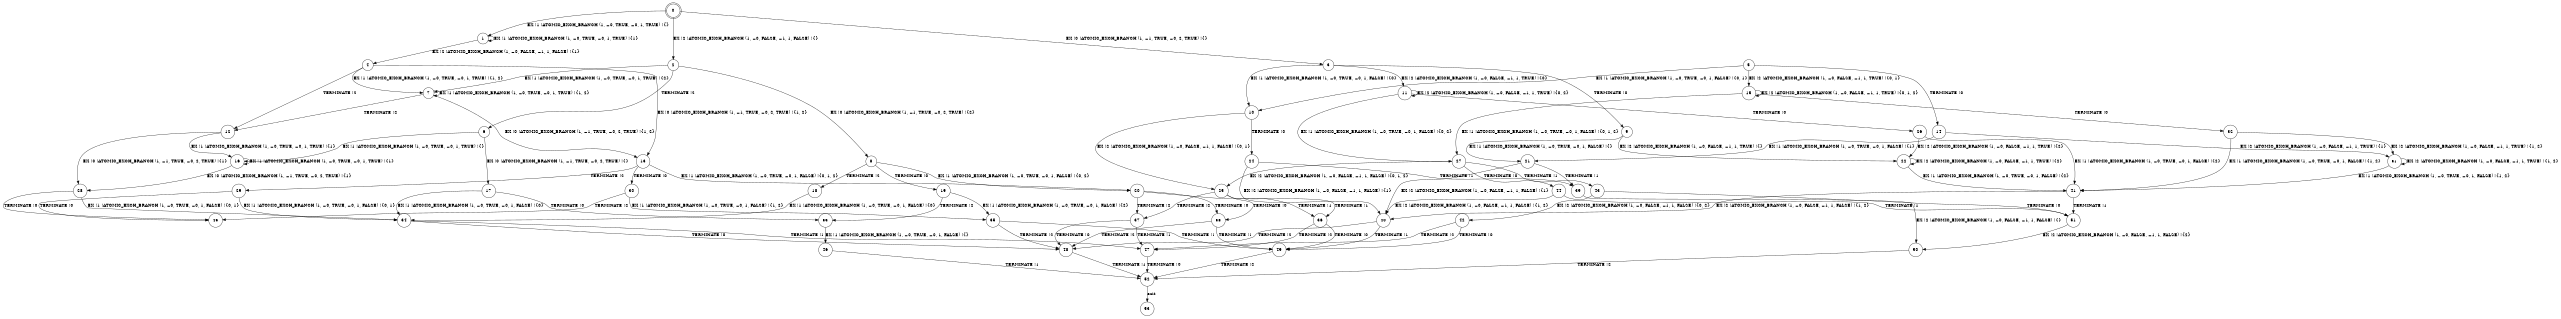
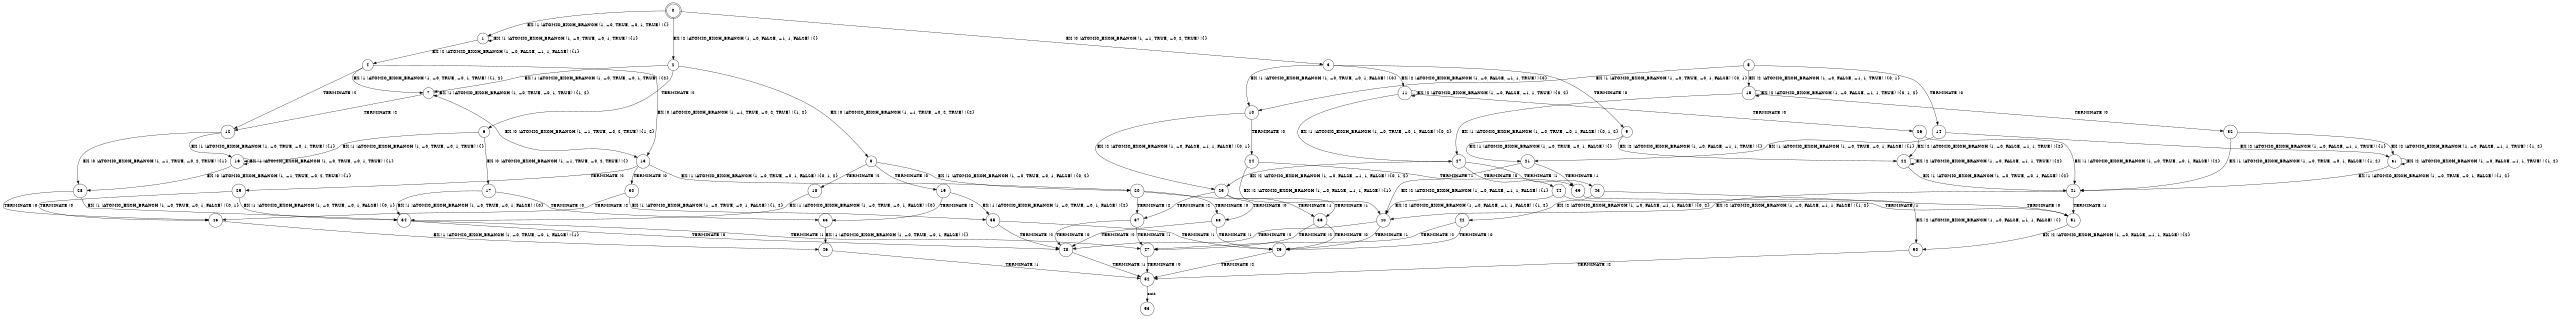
edge "45" -> "46": added, label "EX !1 !ATOMIC_EXCH_BRANCH (1, +0, TRUE, +0, 1, FALSE) !{1}"
